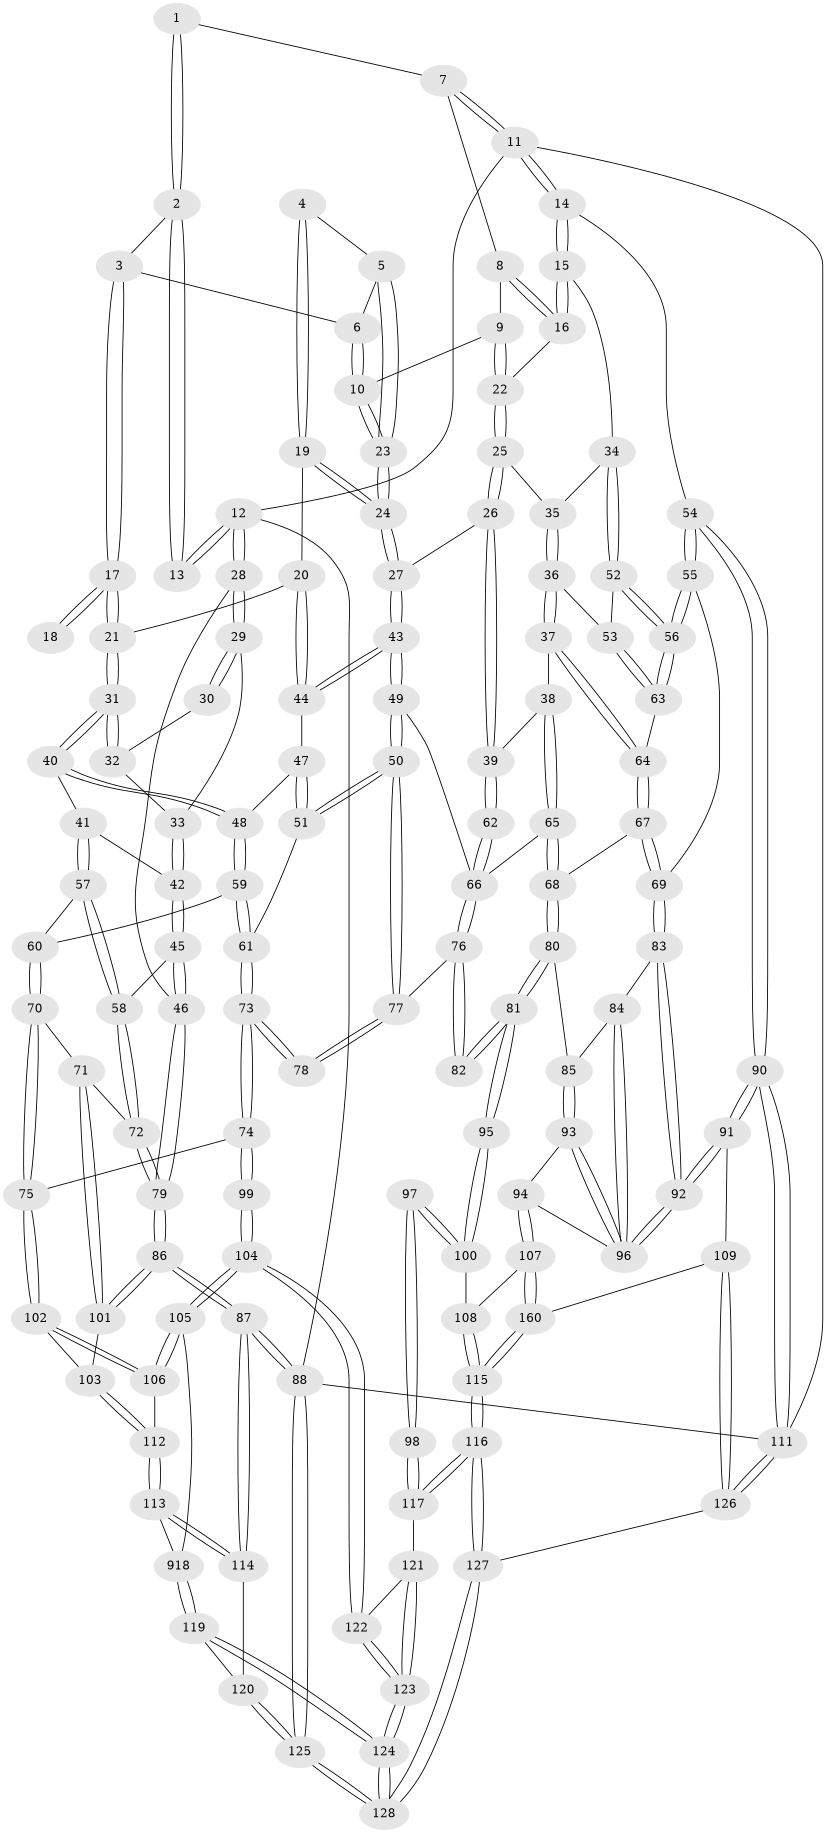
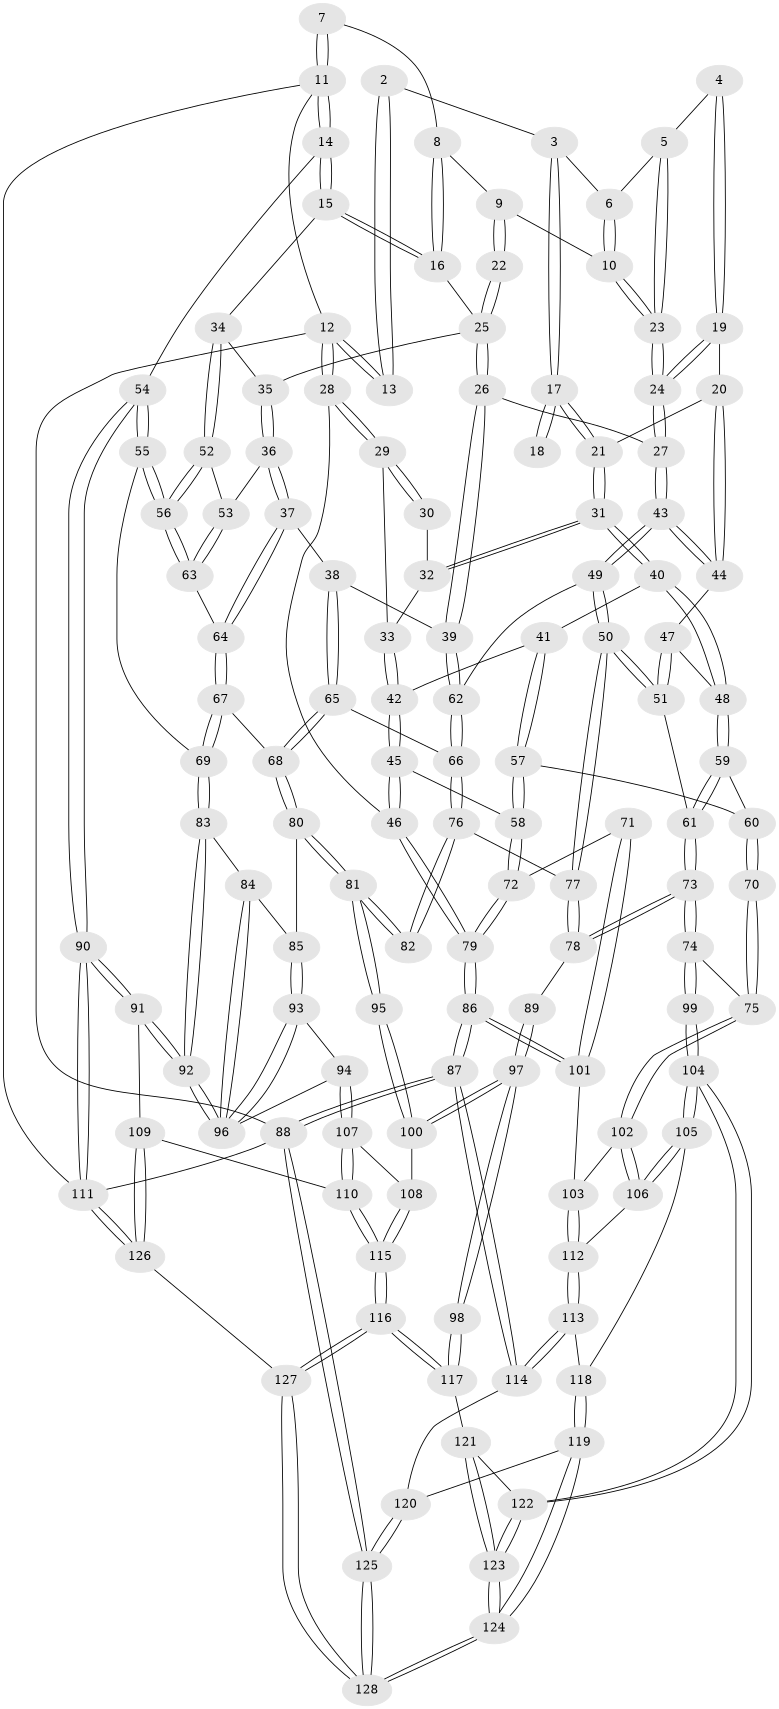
node "1": removed
edge "16" -- "22": now "16" -- "25"
edge "49" -- "66": now "49" -- "62"
node "89": added
edge "70" -- "71": removed
node "160": label "160" -> "110"
node "918": label "918" -> "118"
